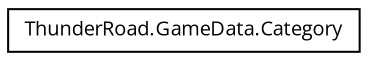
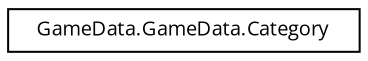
node "ThunderRoad.GameData.Category": label "ThunderRoad.GameData.Category" -> "GameData.GameData.Category"
